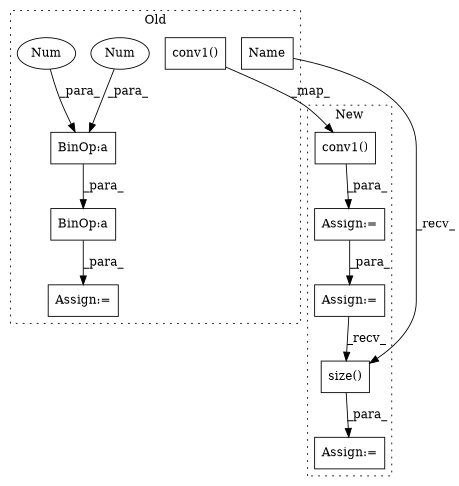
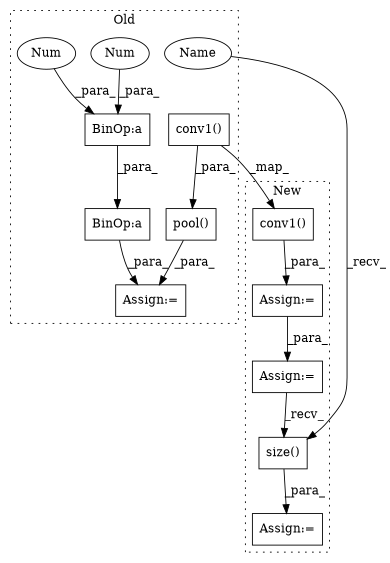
node "Name": shape box -> ellipse
node "pool()": added
